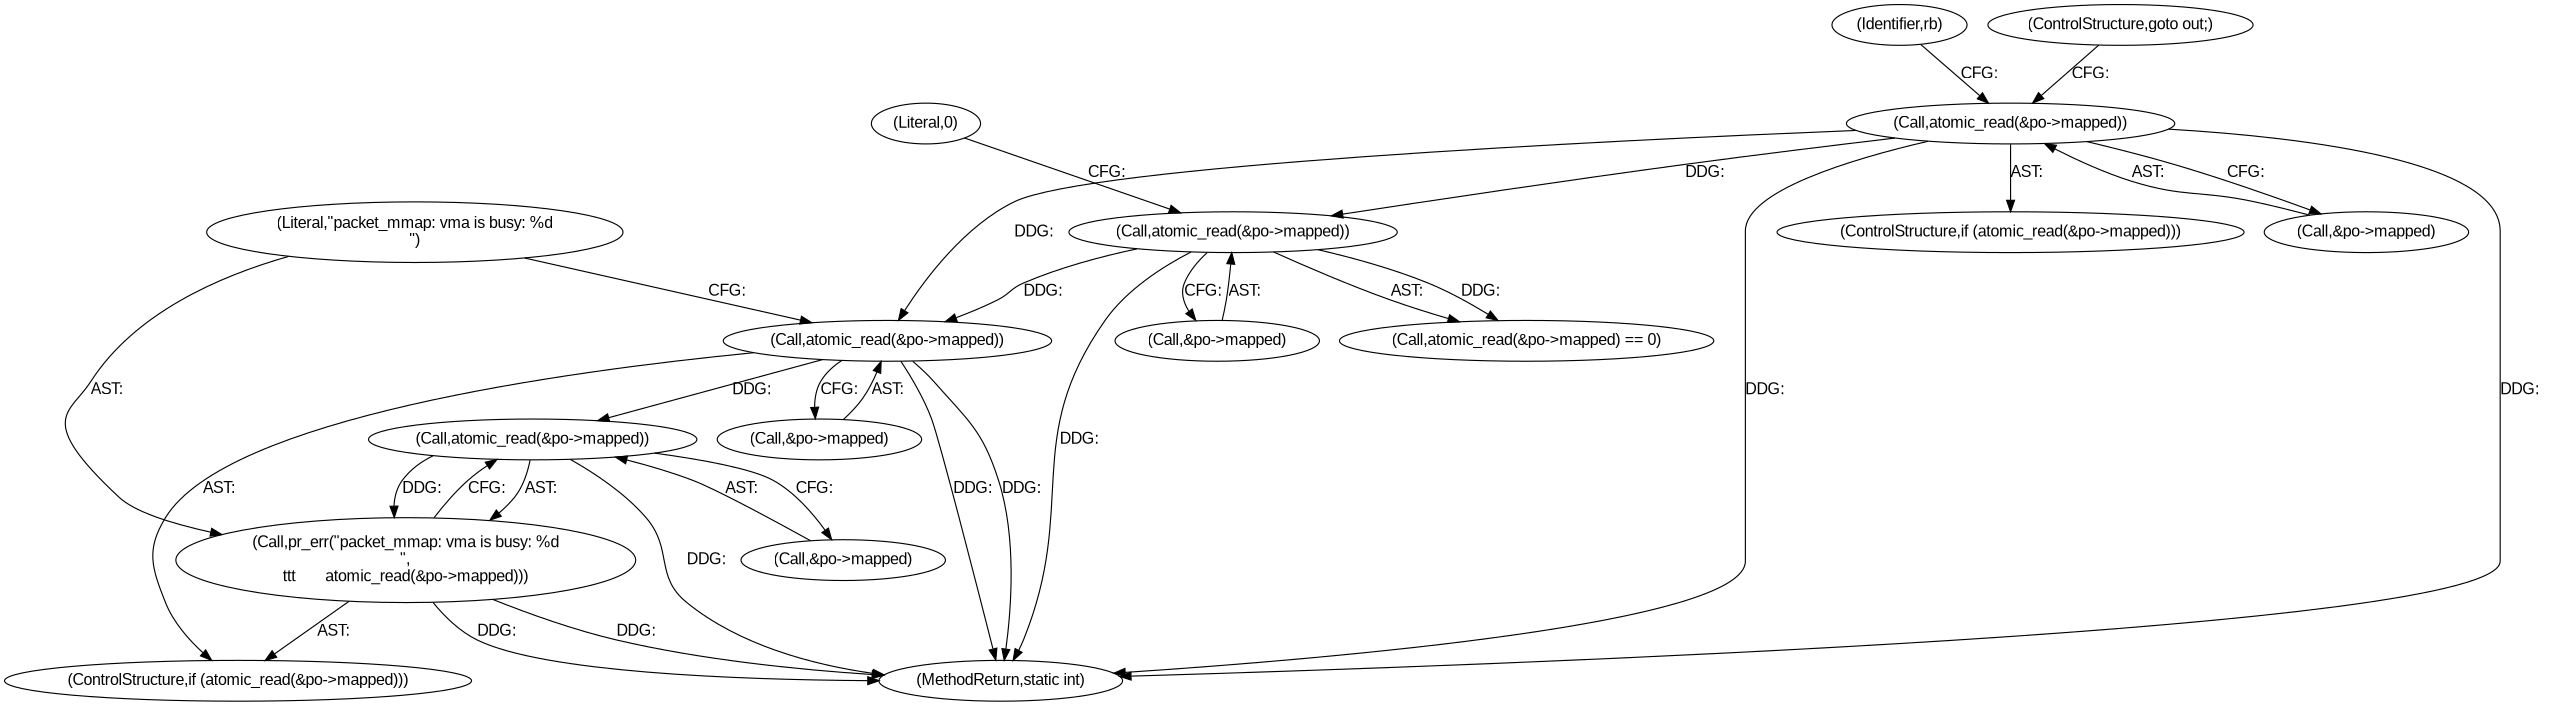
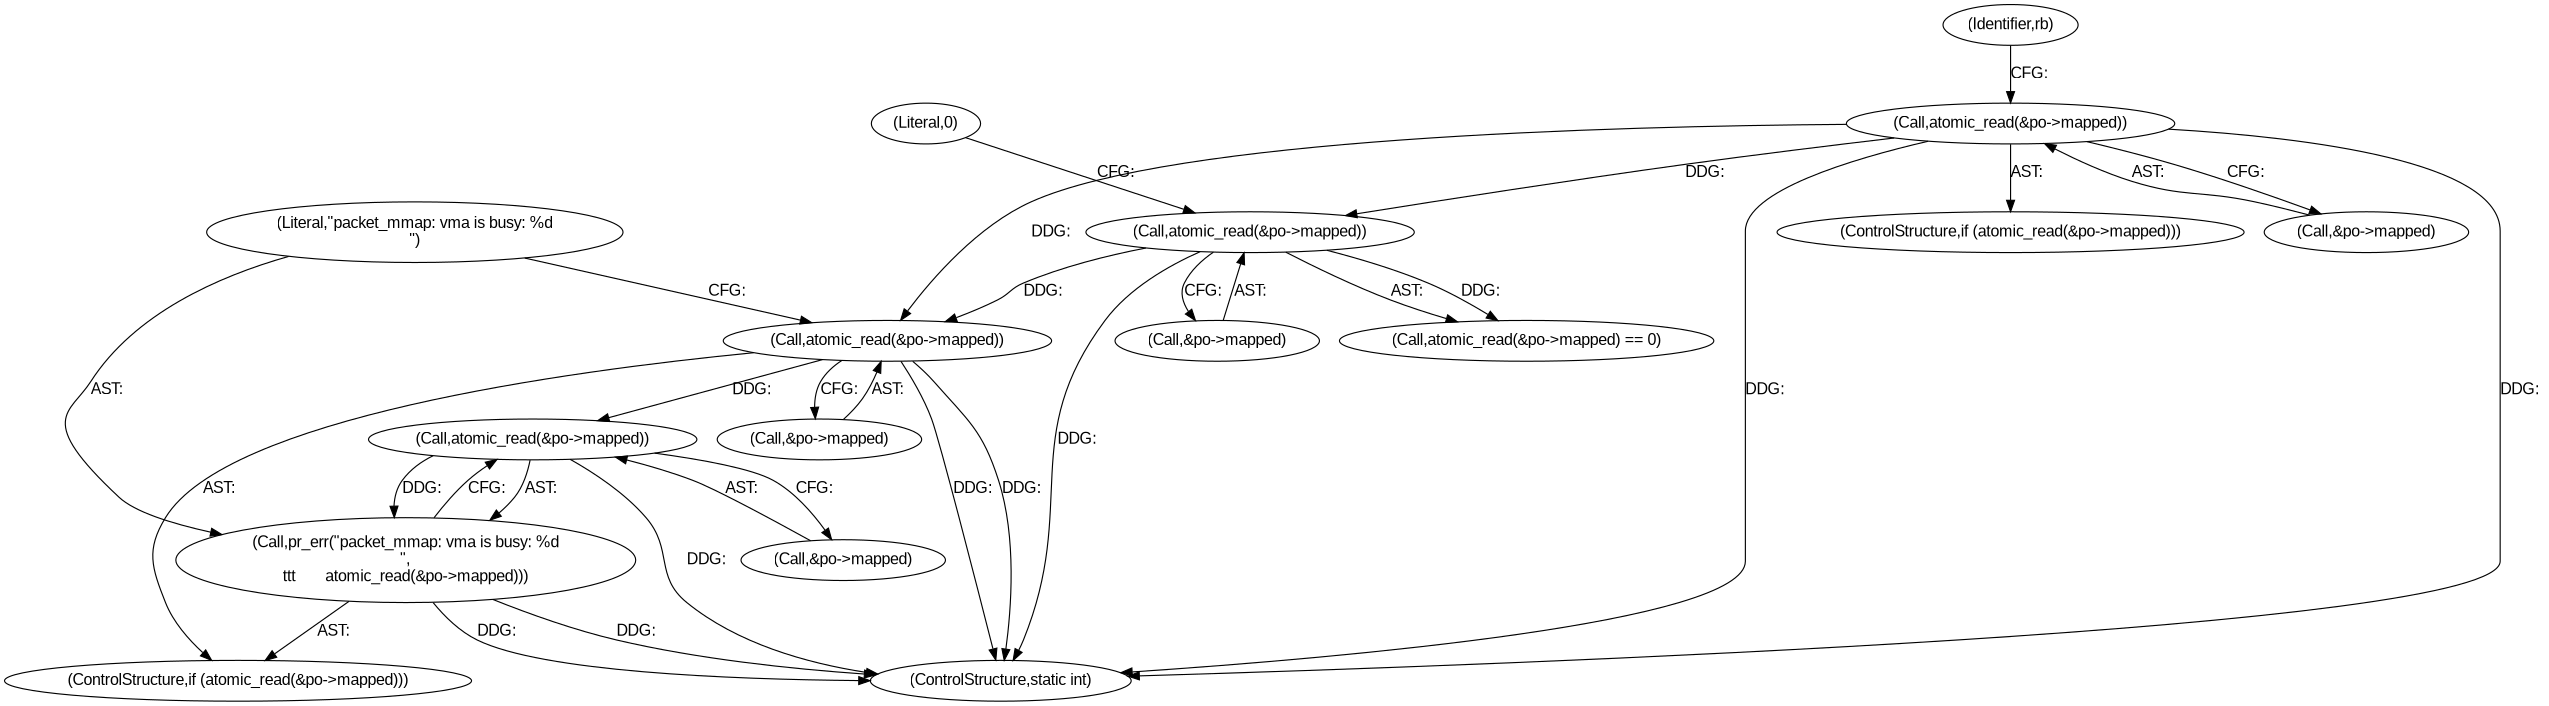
node "(ControlStructure,goto out;)": removed
node "(MethodReturn,static int)": label "(MethodReturn,static int)" -> "(ControlStructure,static int)"
